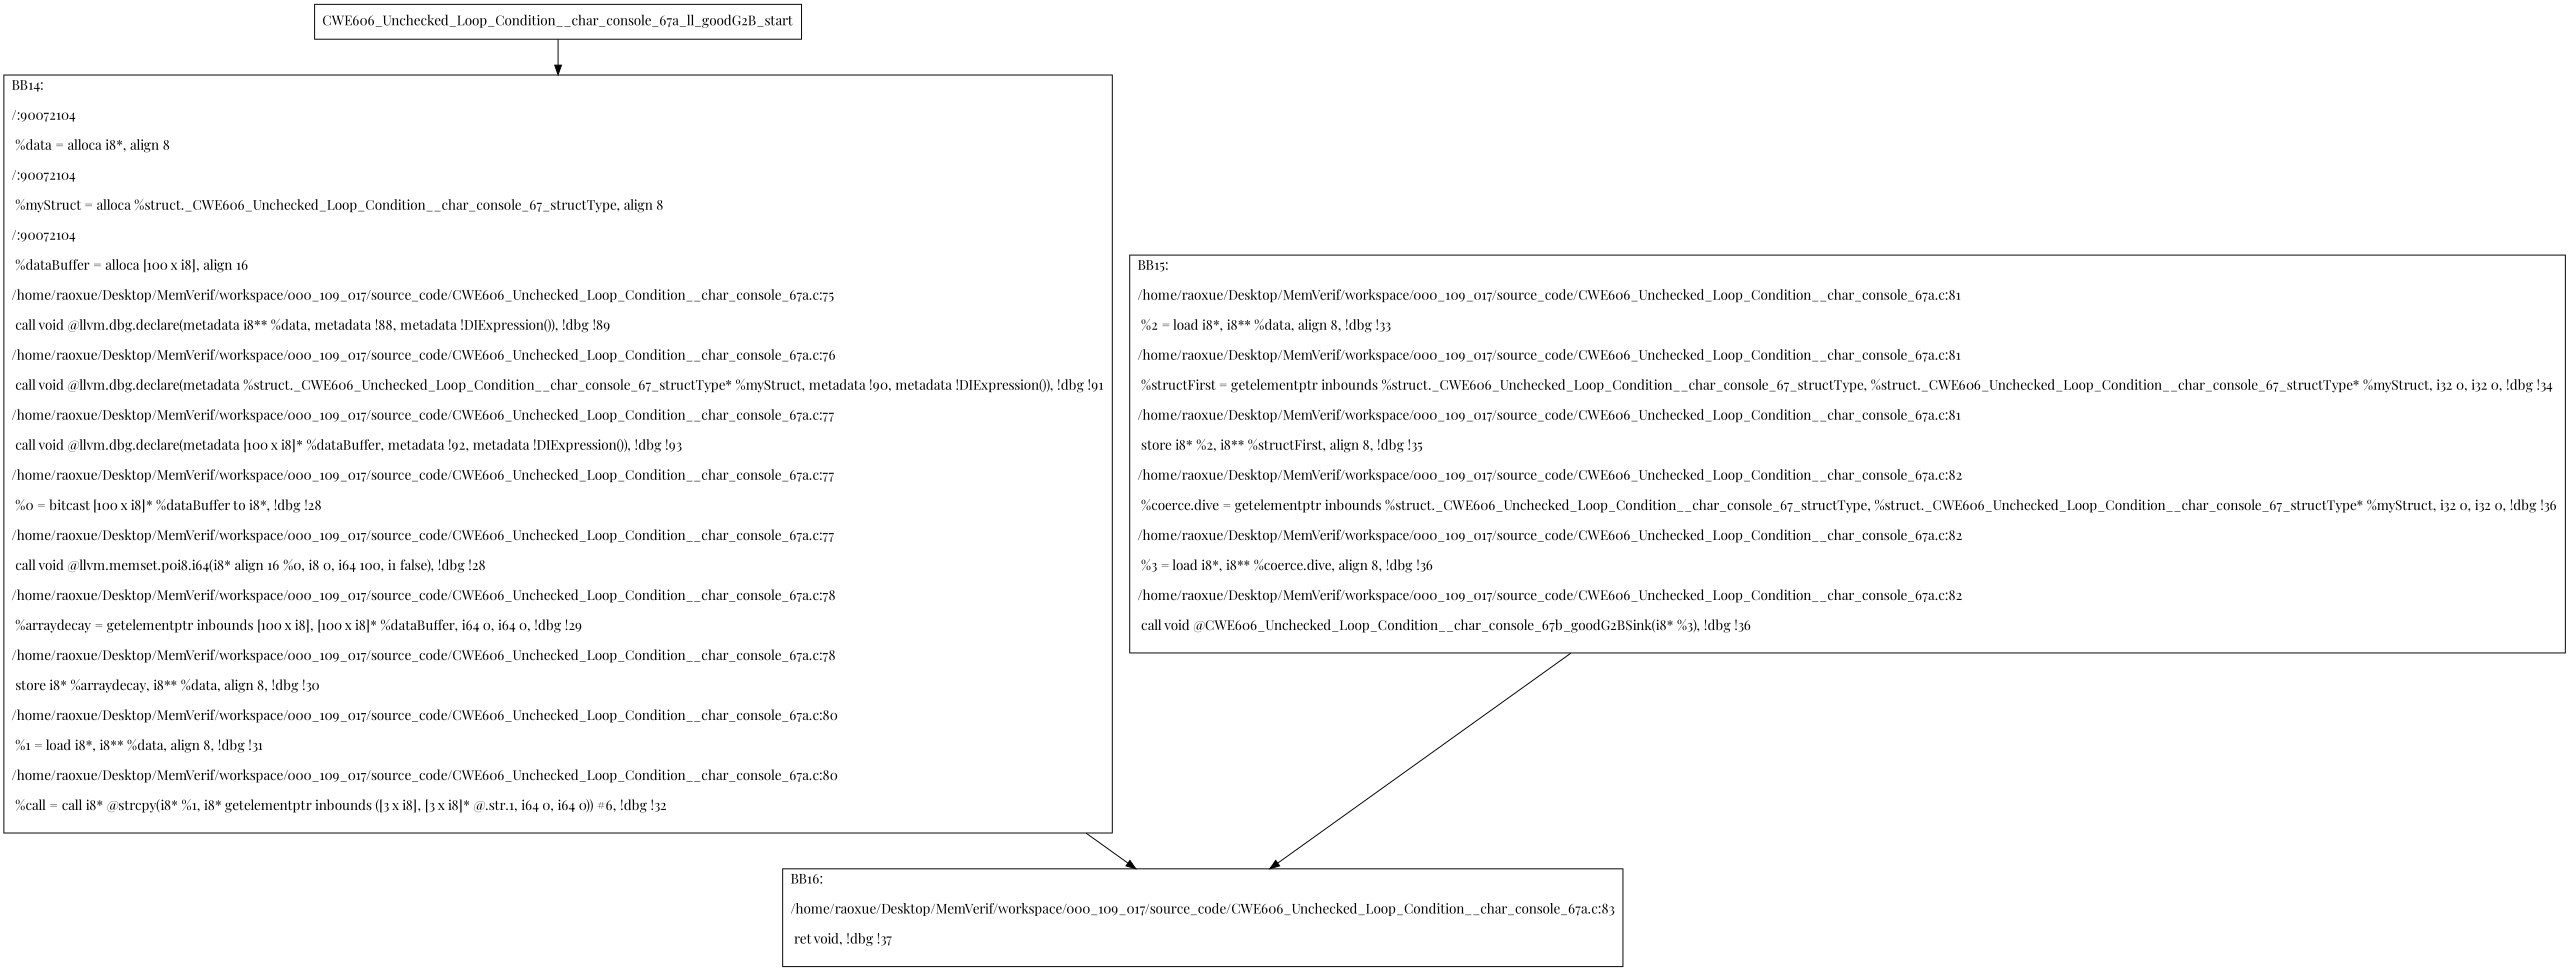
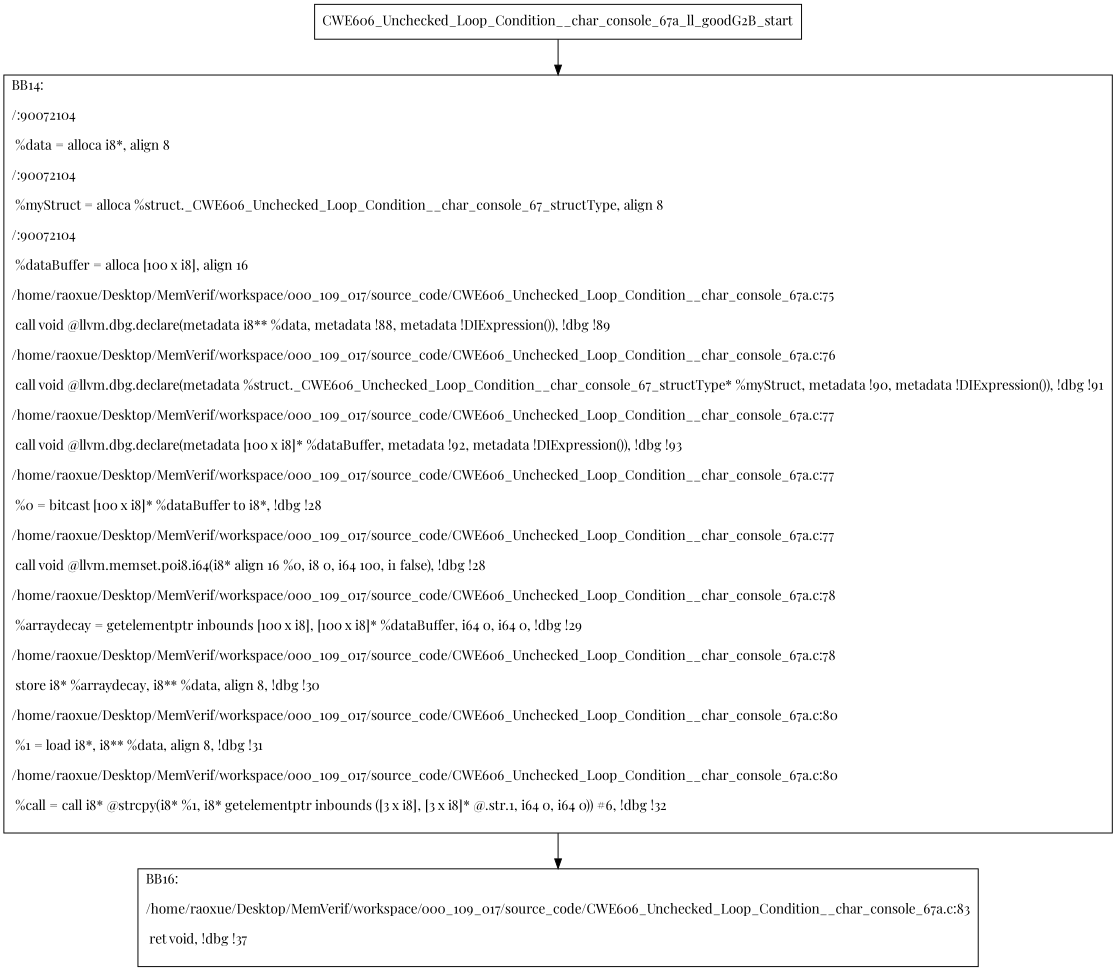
node "BB15:": removed
